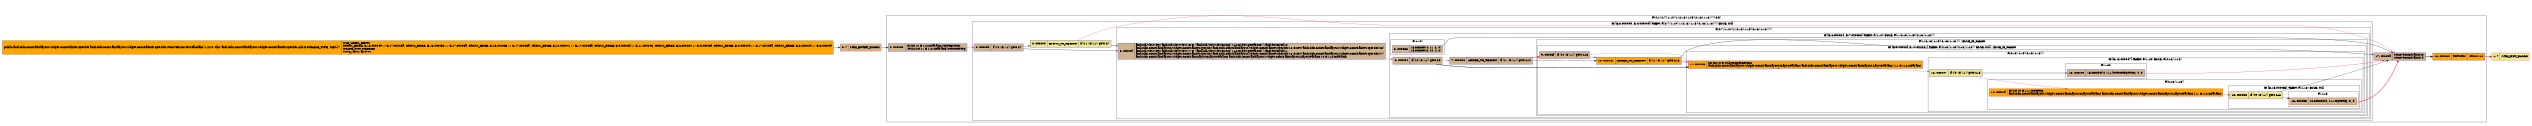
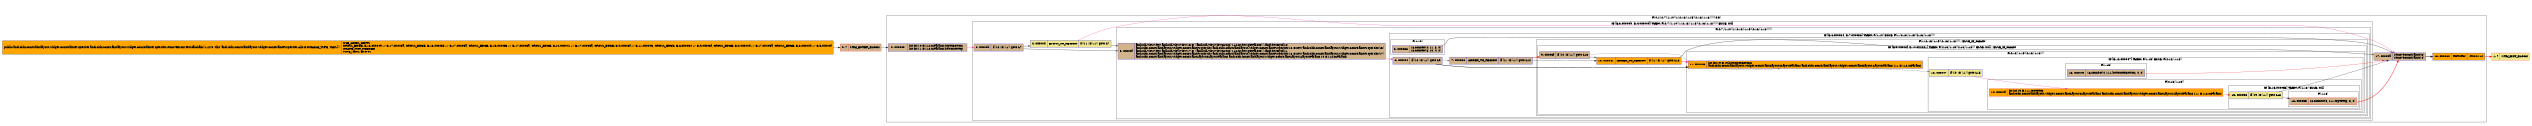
node "2: 0x0000": text "return int r1 = r12.mParams.bottomToTop" -> "int int r1 = r12.mParams.bottomToTop"
edge "12: 0x0047" -> "13: 0x0049": removed
